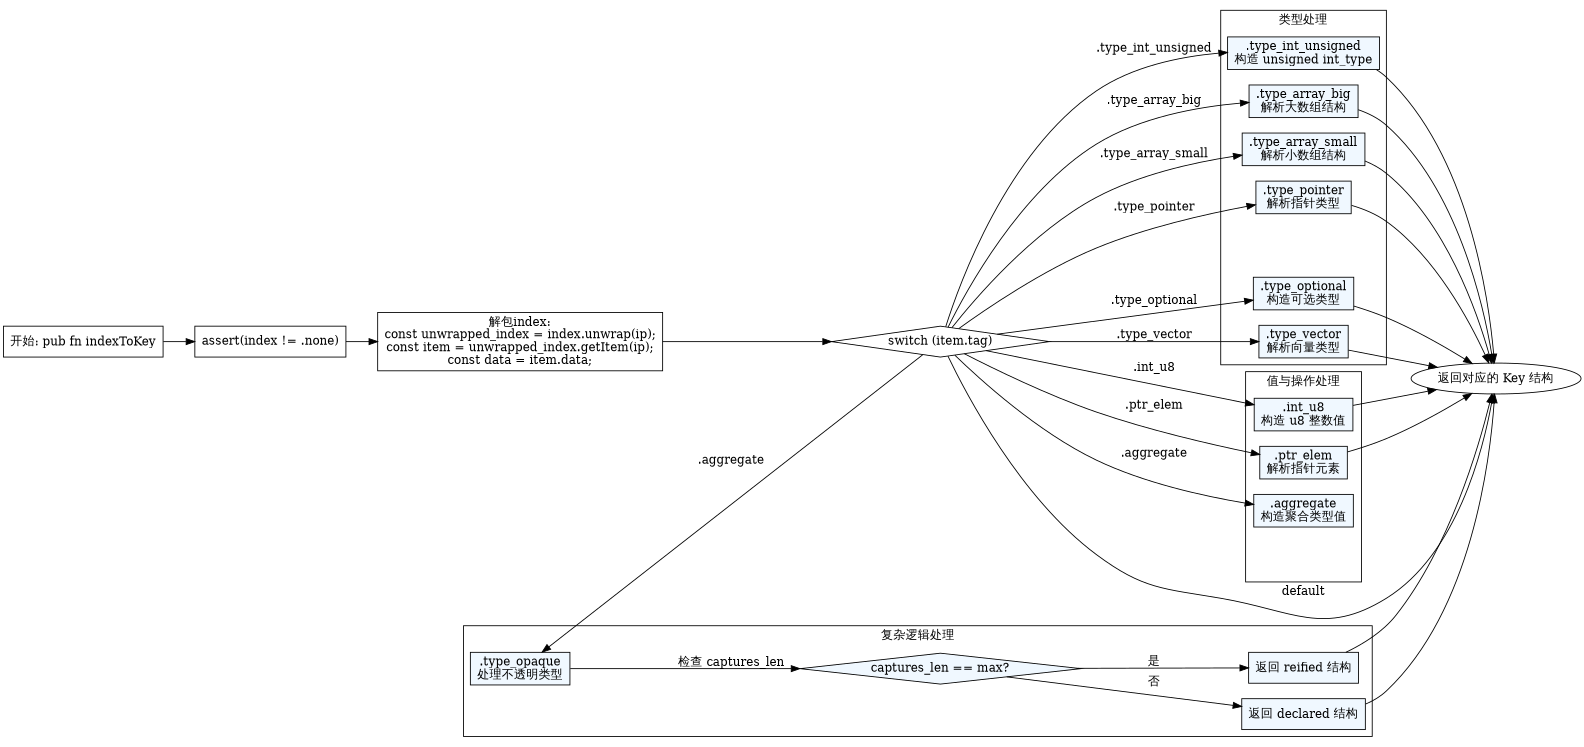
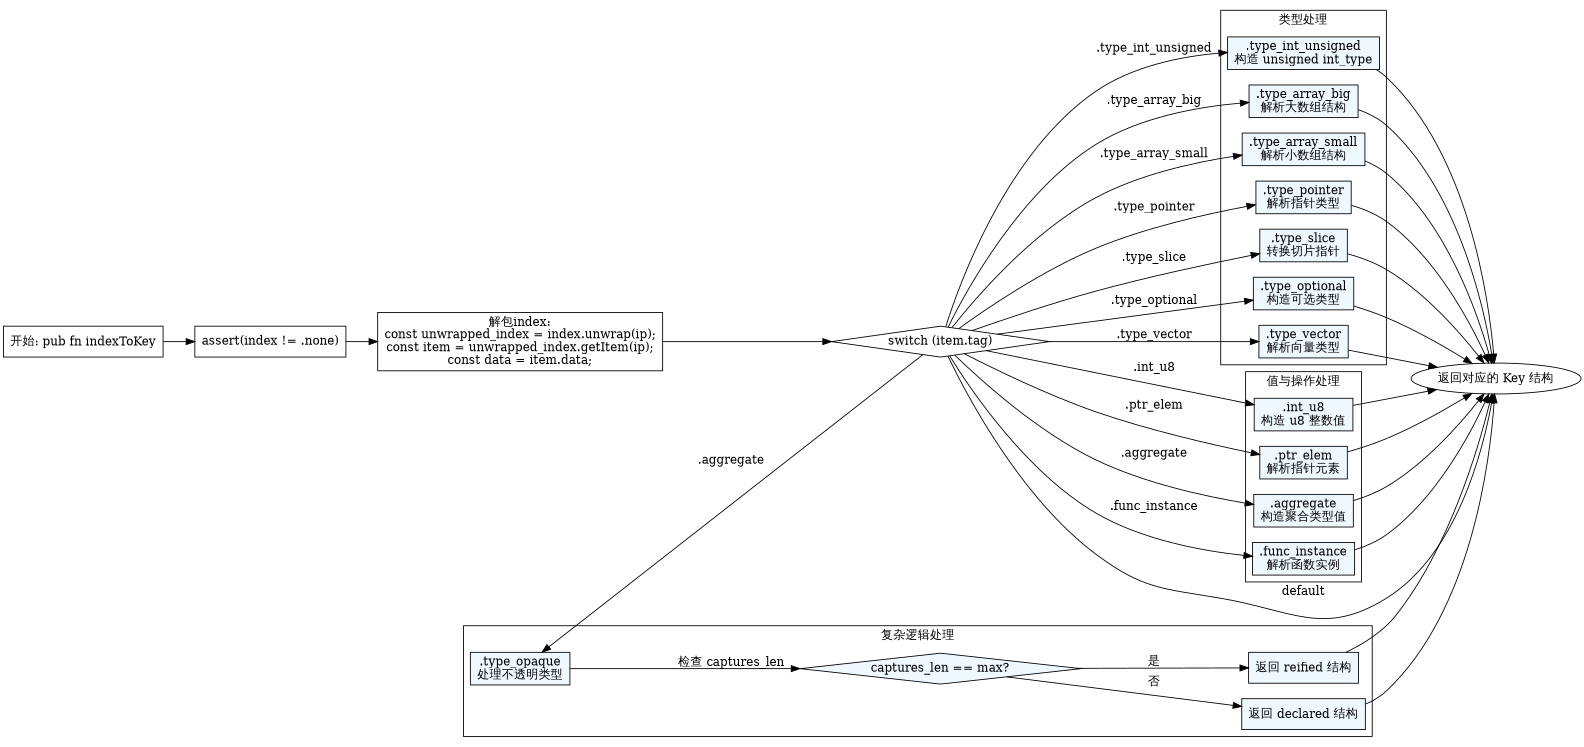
node ".type_slice 转换切片指针": added
edge ".aggregate 构造聚合类型值" -> "返回对应的 Key 结构": added
node ".func_instance 解析函数实例": added
